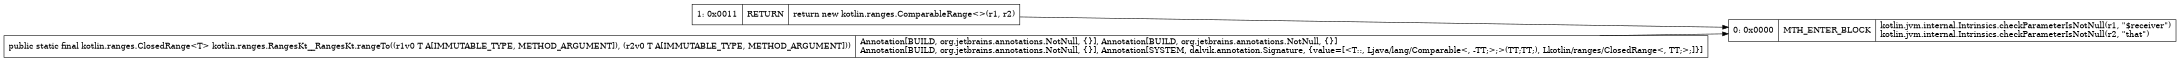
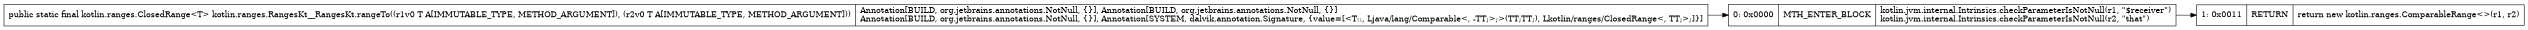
edge "1: 0x0011" -> "0: 0x0000": reversed
